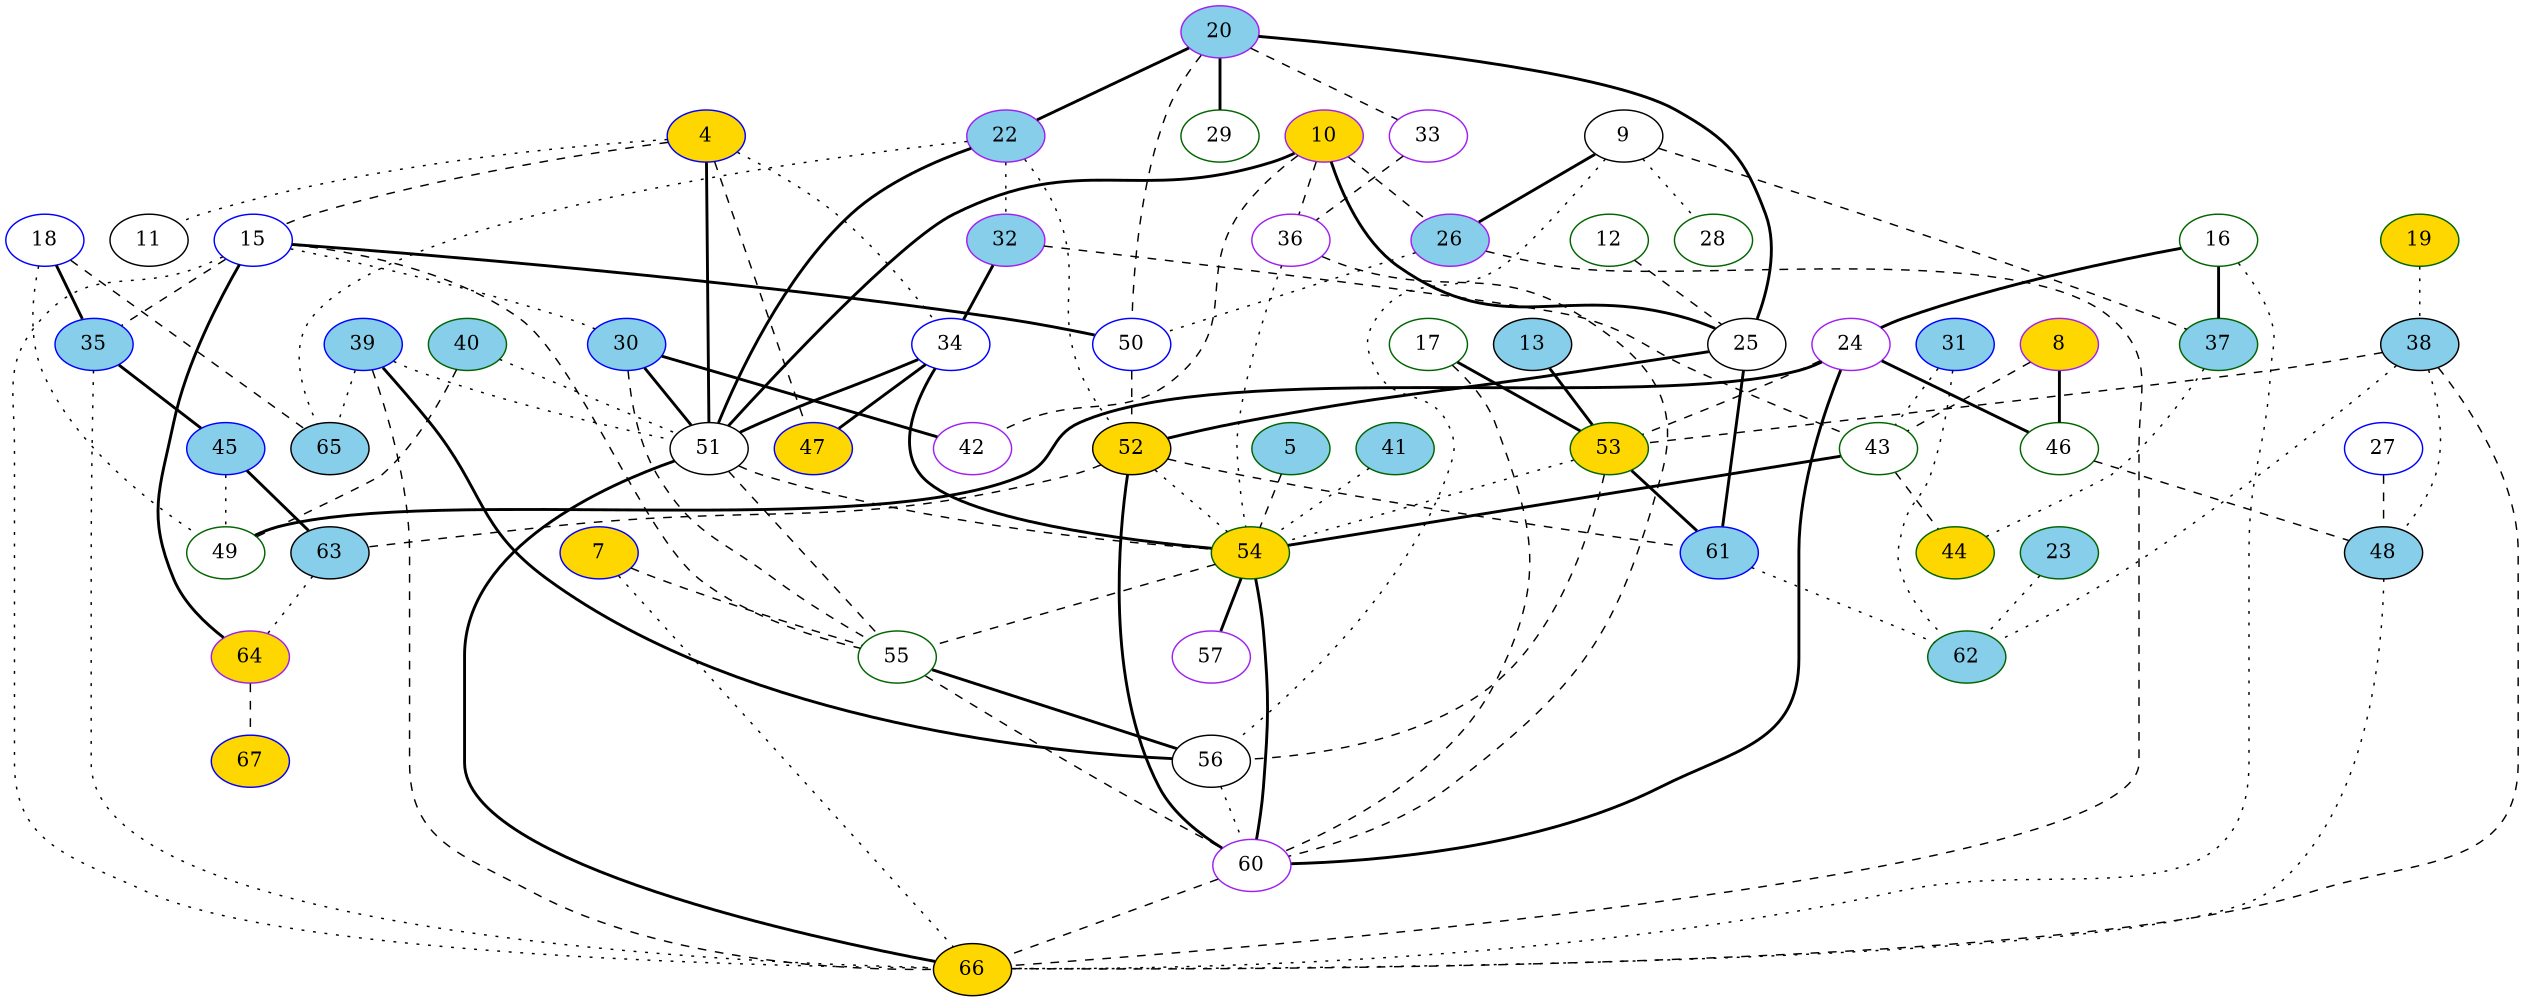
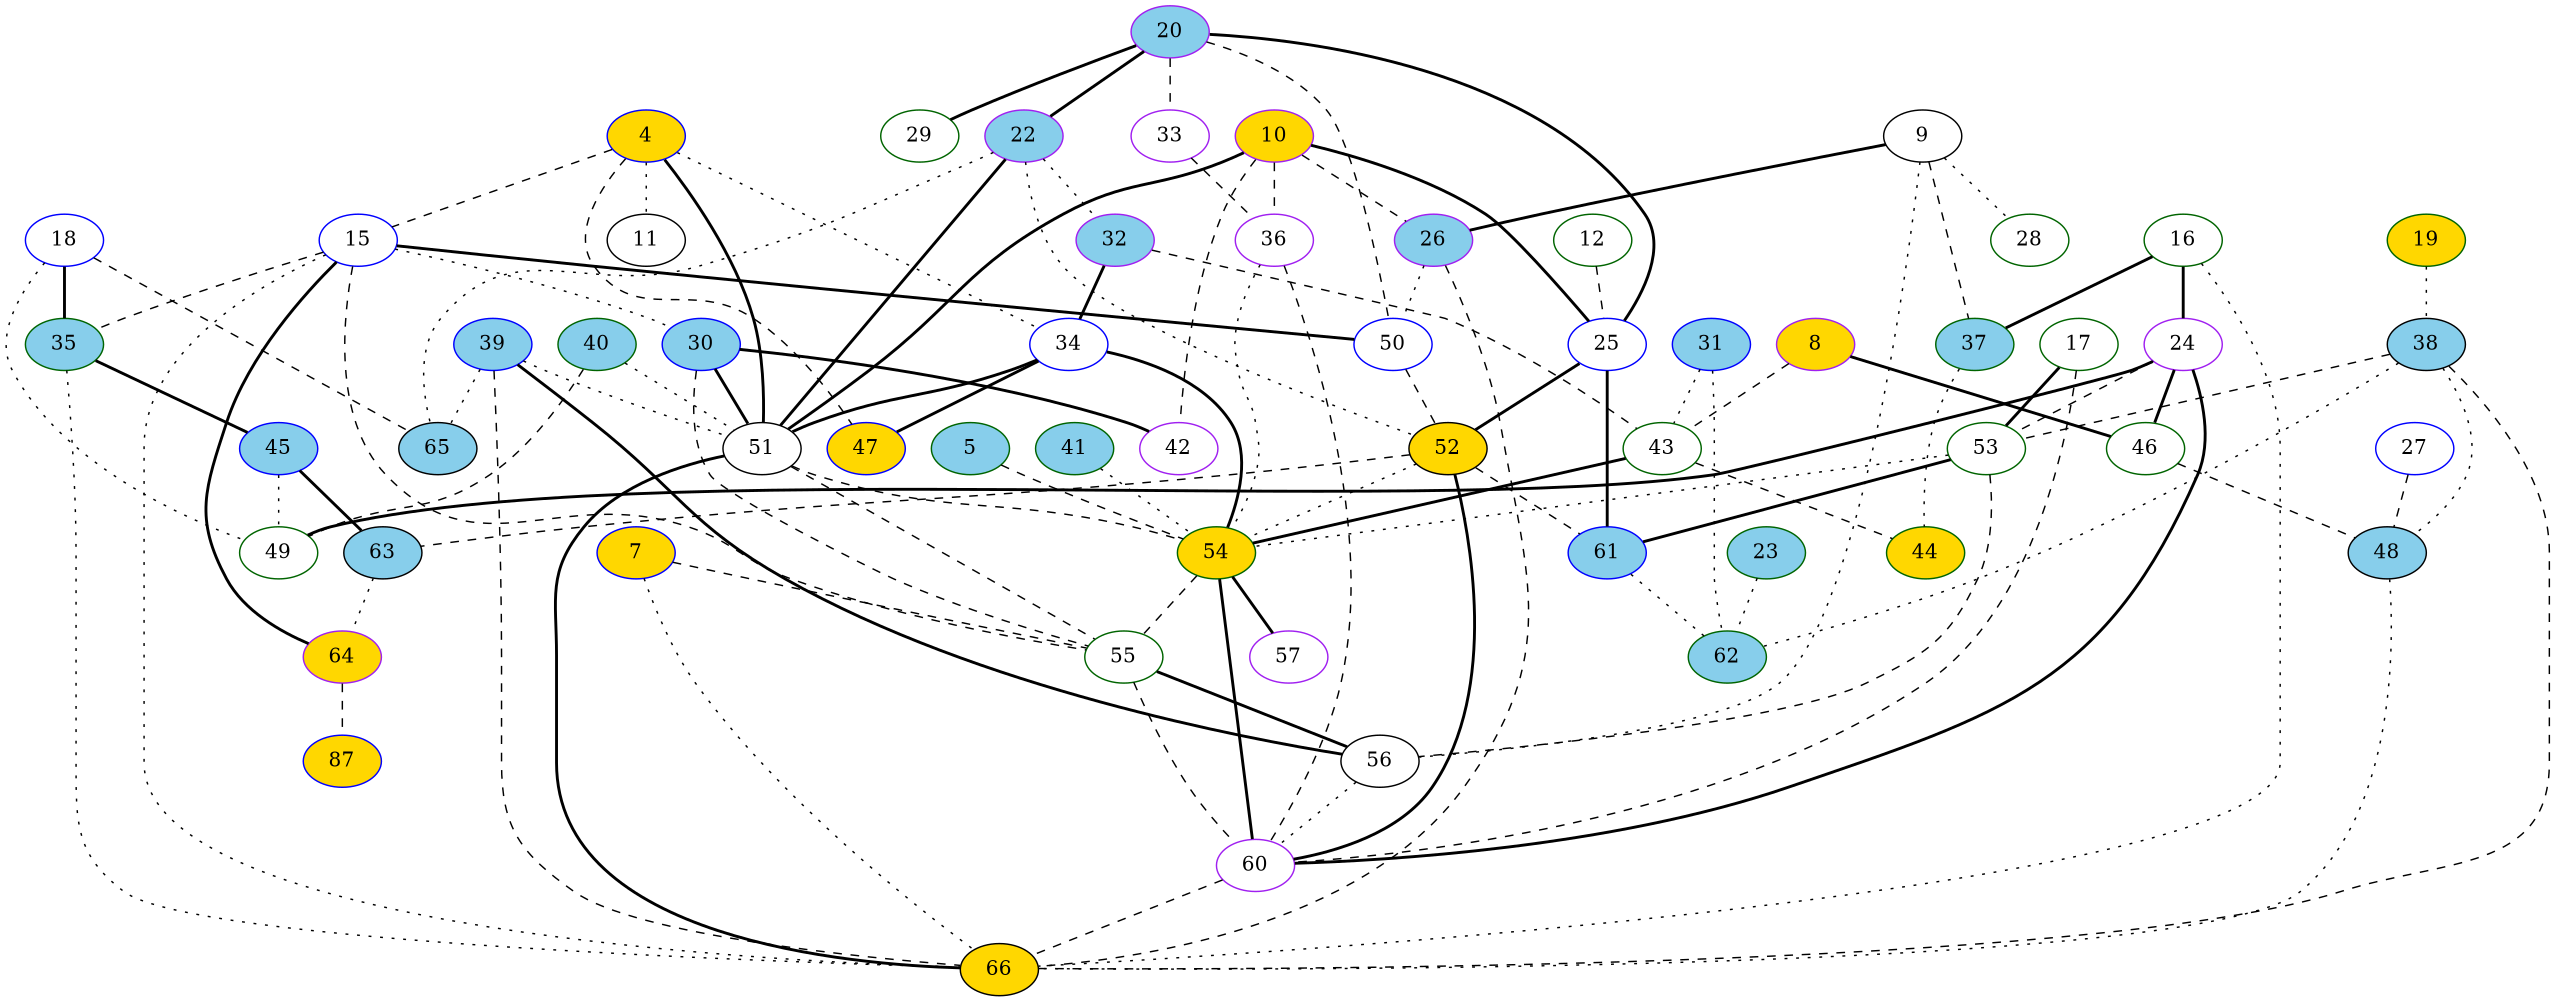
node "35": color blue -> darkgreen
node "13": removed
node "25": color black -> blue
node "53": fillcolor gold -> white
node "67": label "67" -> "87"
